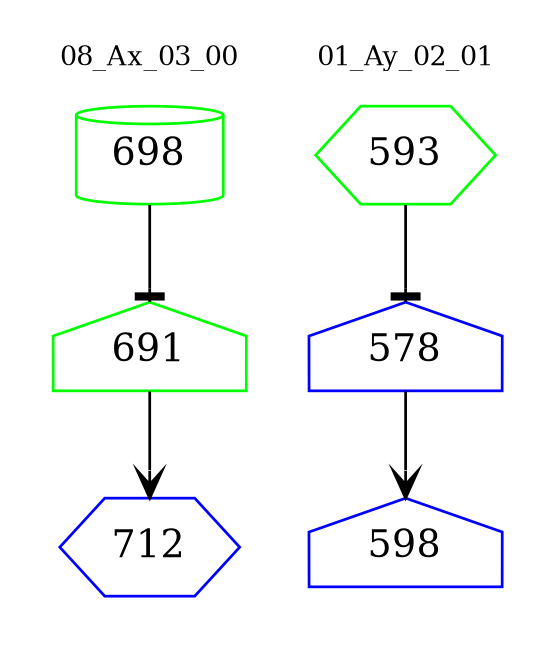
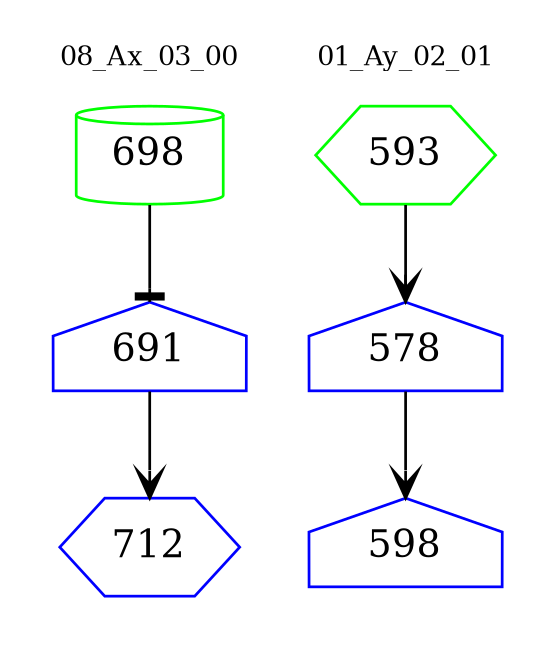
edge "593" -> "578": arrowhead tee -> vee
node "691": color green -> blue
